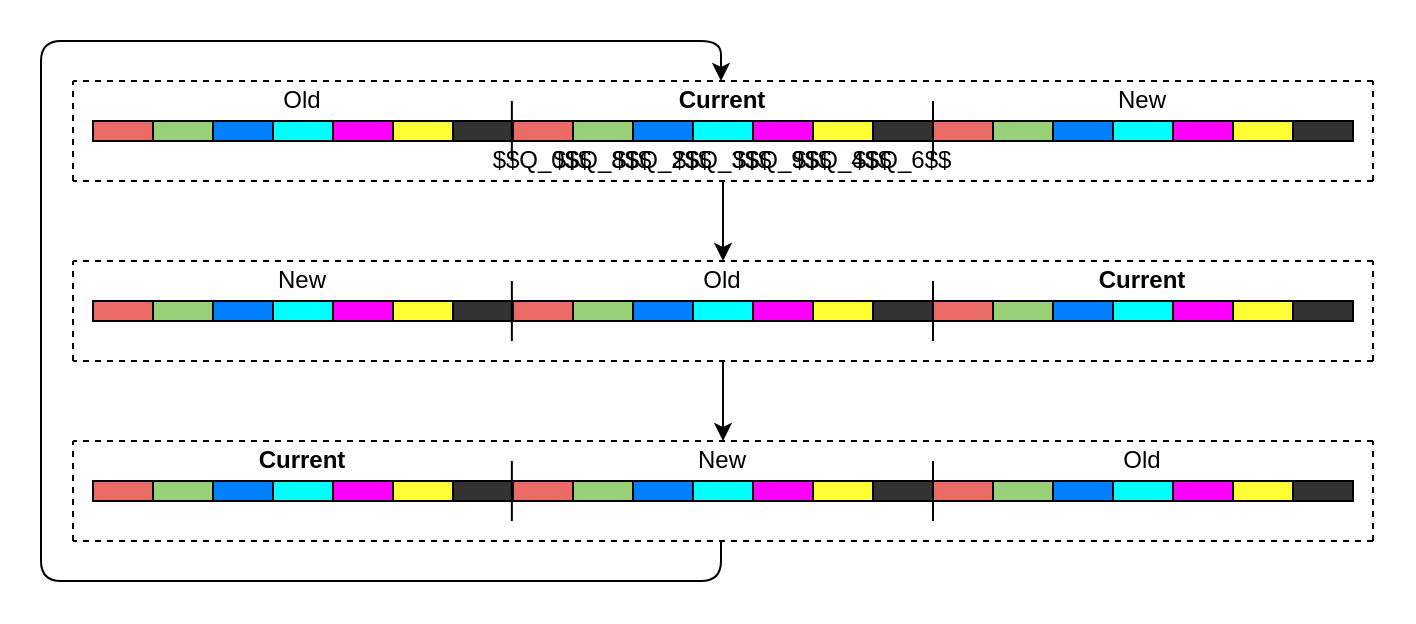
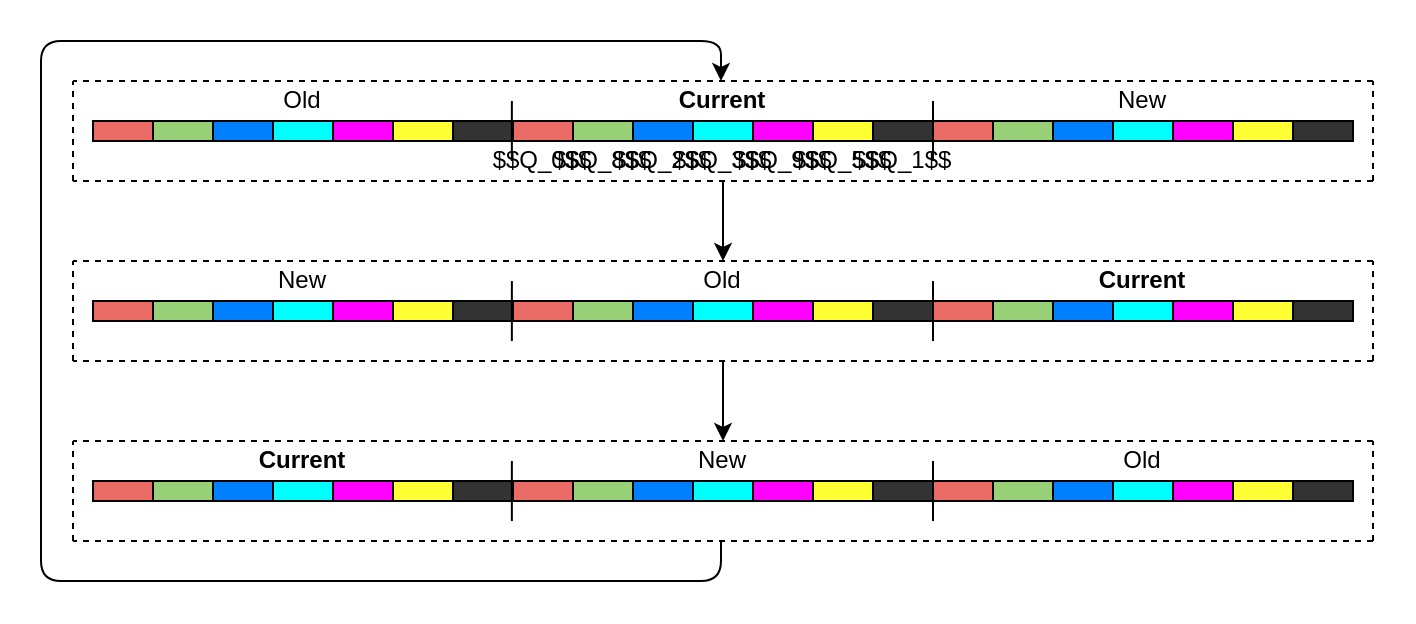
node "$$Q_4$$": label "$$Q_4$$" -> "$$Q_5$$"
node "$$Q_6$$": label "$$Q_6$$" -> "$$Q_1$$"
